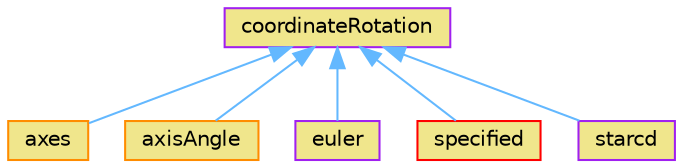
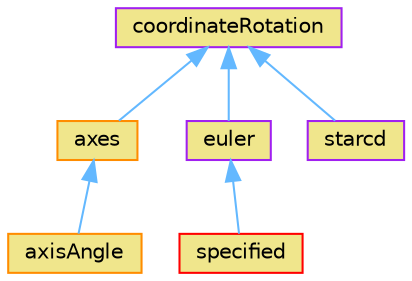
edge "axisAngle" -> "coordinateRotation": now "axisAngle" -> "axes"
edge "specified" -> "coordinateRotation": now "specified" -> "euler"
